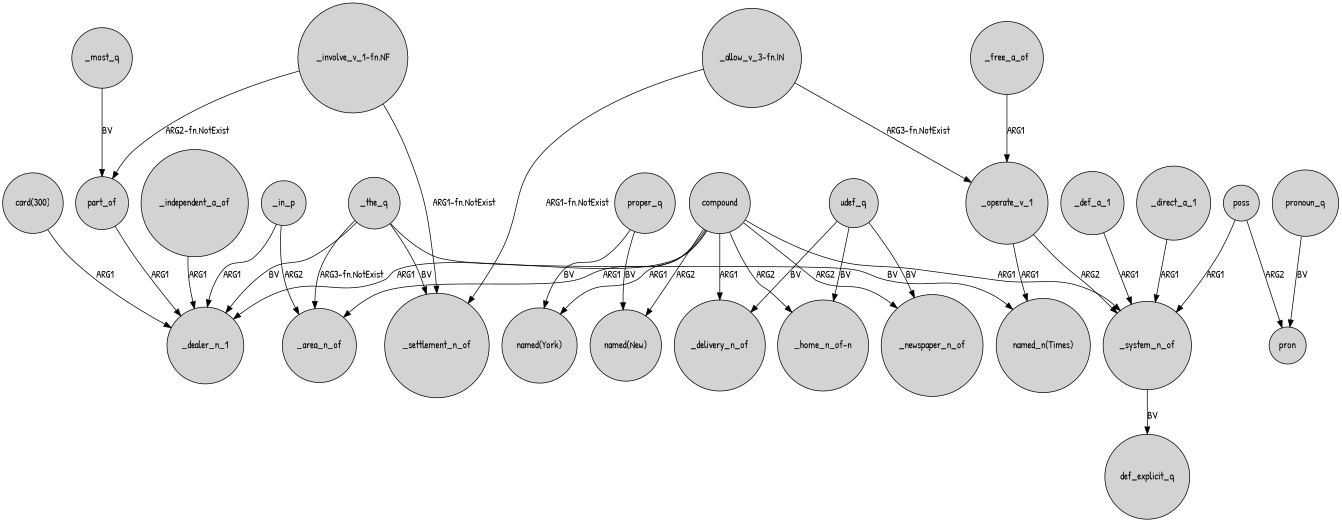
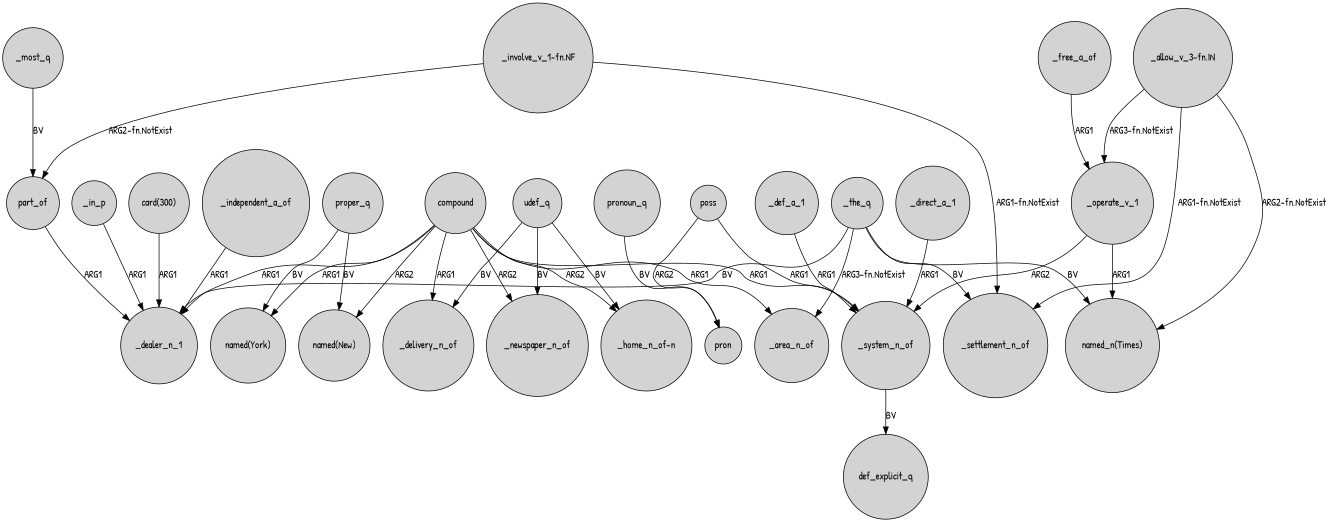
edge "_allow_v_3-fn.IN" -> "named_n(Times)": added, label "ARG2-fn.NotExist"
edge "_in_p" -> "_area_n_of": removed, label "ARG2"
